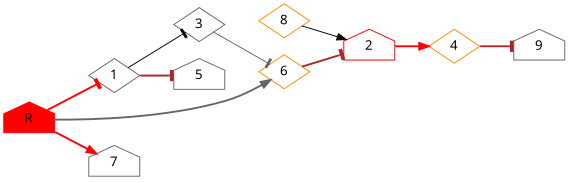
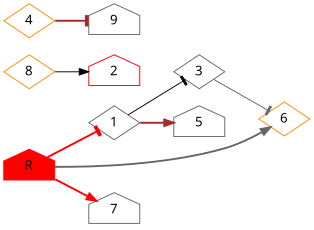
edge "2" -> "4": removed
edge "6" -> "2": removed
edge "1" -> "5": arrowhead tee -> normal
